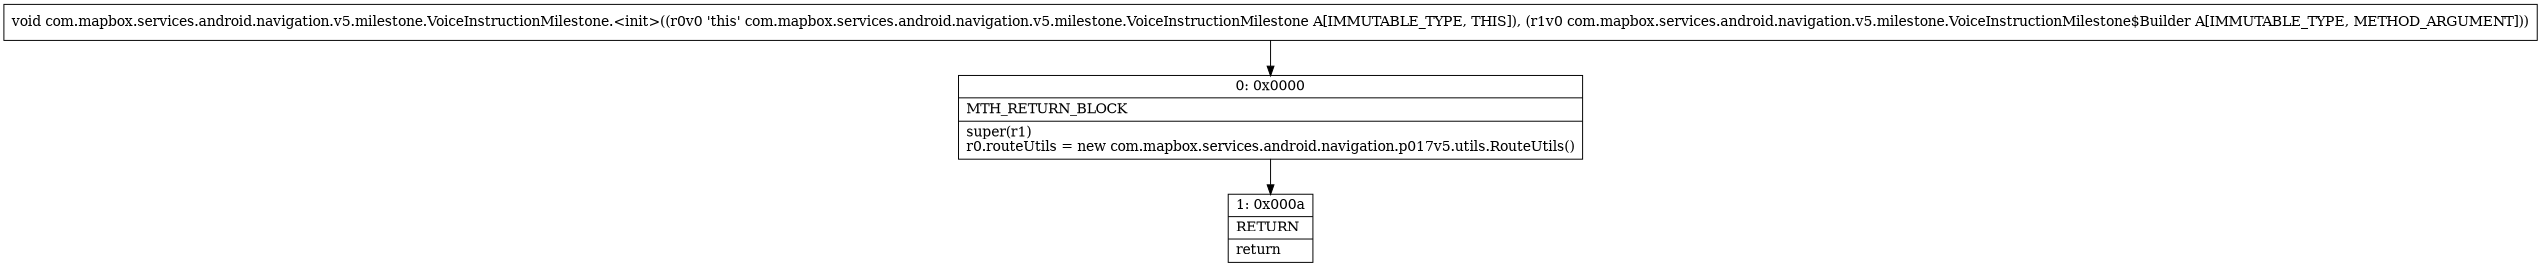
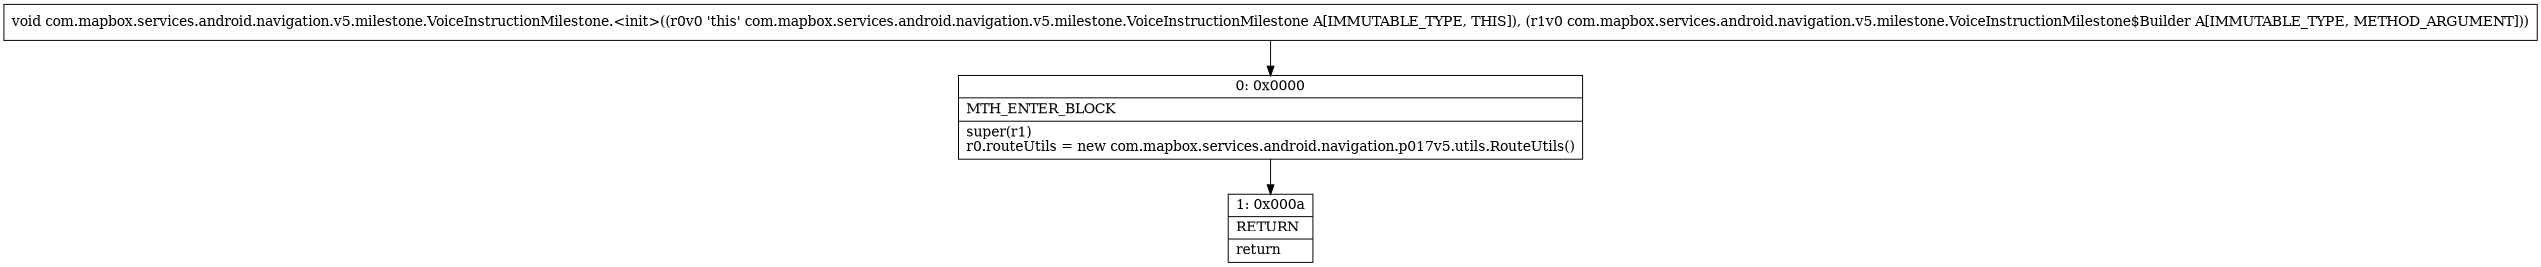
node "0: 0x0000": text "MTH_RETURN_BLOCK" -> "MTH_ENTER_BLOCK"
